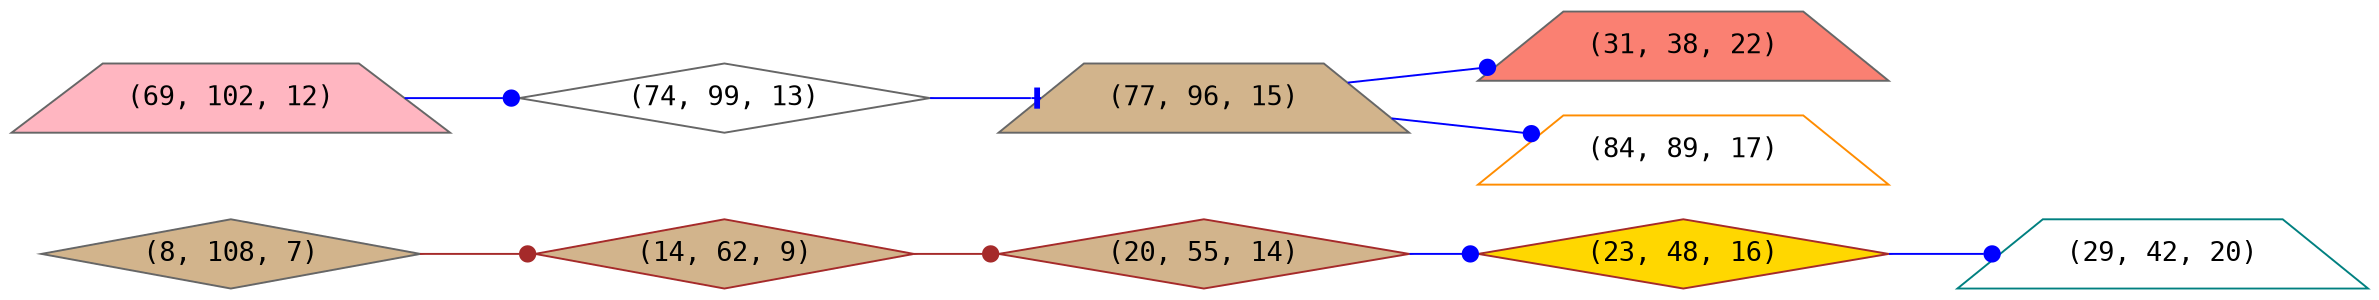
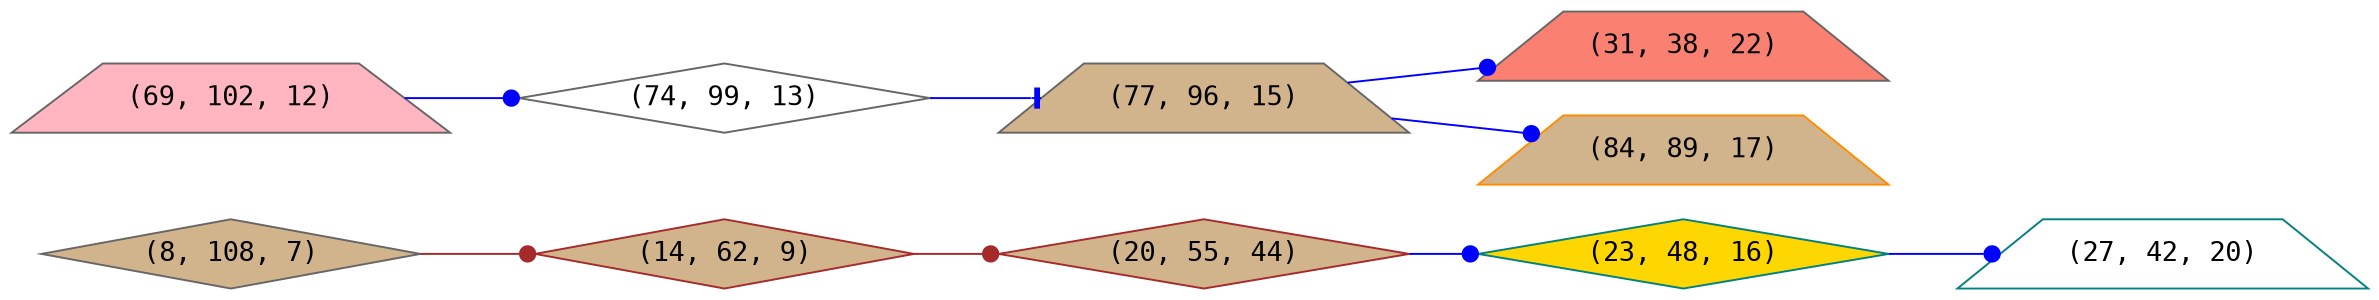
node "(84, 89, 17)": fillcolor white -> tan
node "(20, 55, 14)": label "(20, 55, 14)" -> "(20, 55, 44)"
node "(23, 48, 16)": color brown -> teal
node "(29, 42, 20)": label "(29, 42, 20)" -> "(27, 42, 20)"
